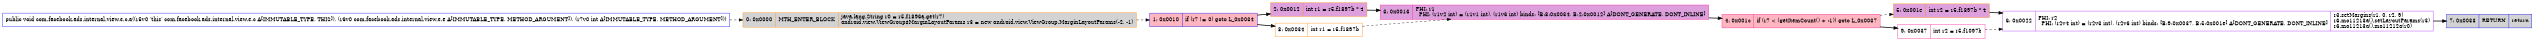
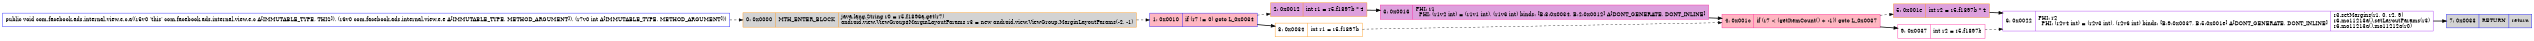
edge "1: 0x0010" -> "2: 0x0012": style bold -> dashed
edge "8: 0x0034" -> "3: 0x0016": now "8: 0x0034" -> "4: 0x001c"
node "9: 0x0037": text "int r2 = r5.f1097b" -> "int r2 = r5.f1897b"
